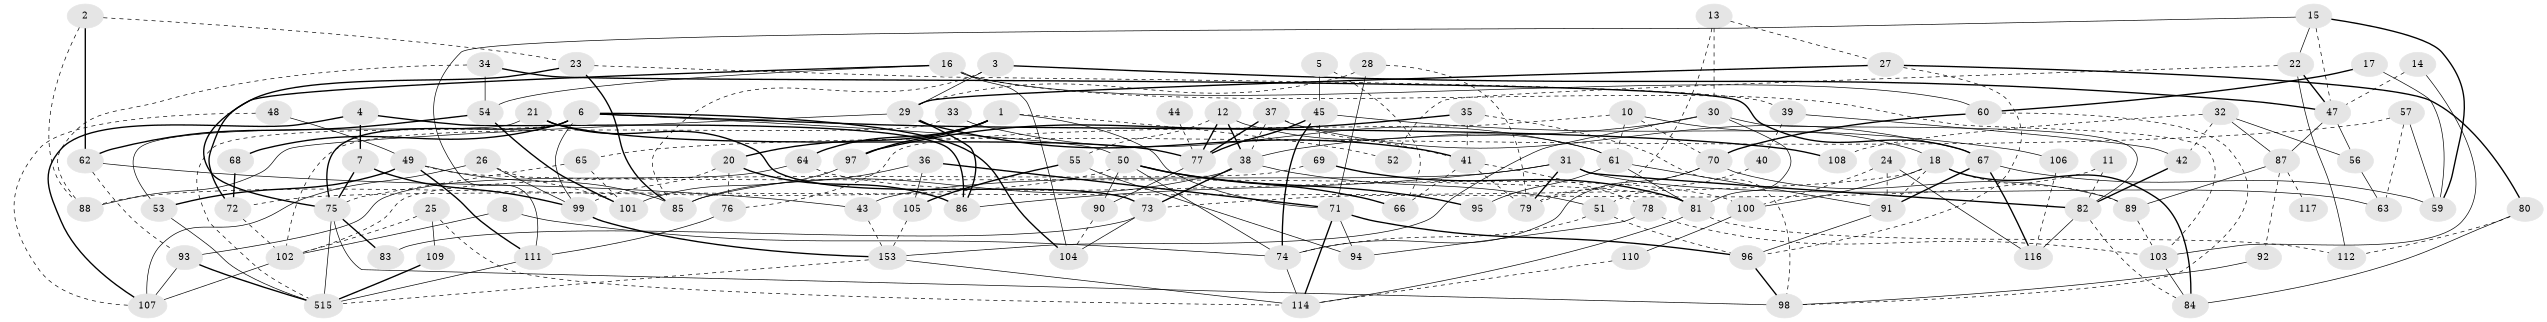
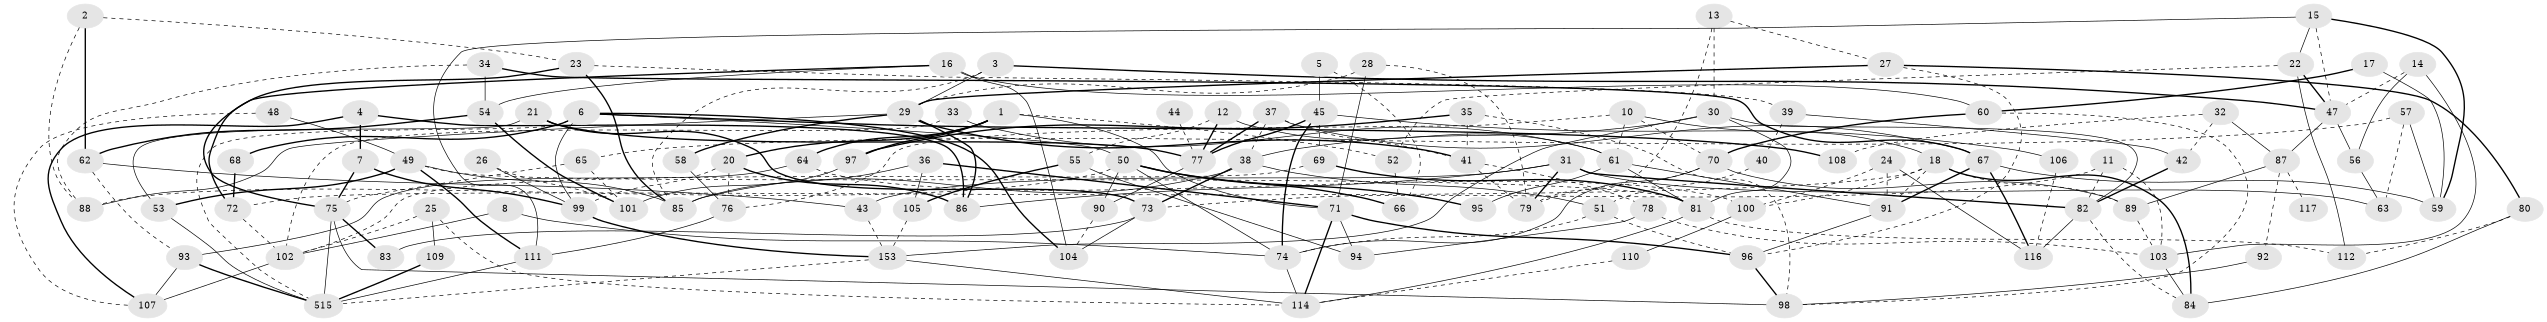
edge "16" -- "103": now "11" -- "103"
edge "6" -- "75": removed
edge "12" -- "38": removed
edge "32" -- "56": now "14" -- "56"
node "58": added
edge "18" -- "100": style solid -> dashed
edge "41" -- "66": now "52" -- "66"
edge "26" -- "107": removed
